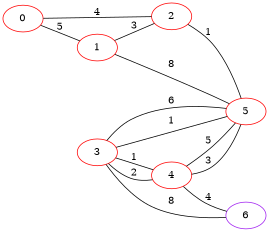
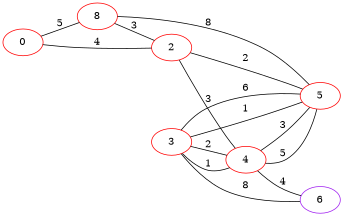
edge "2" -- "5": label "1" -> "2"
node "1": label "1" -> "8"
edge "2" -- "4": added, label "3"
